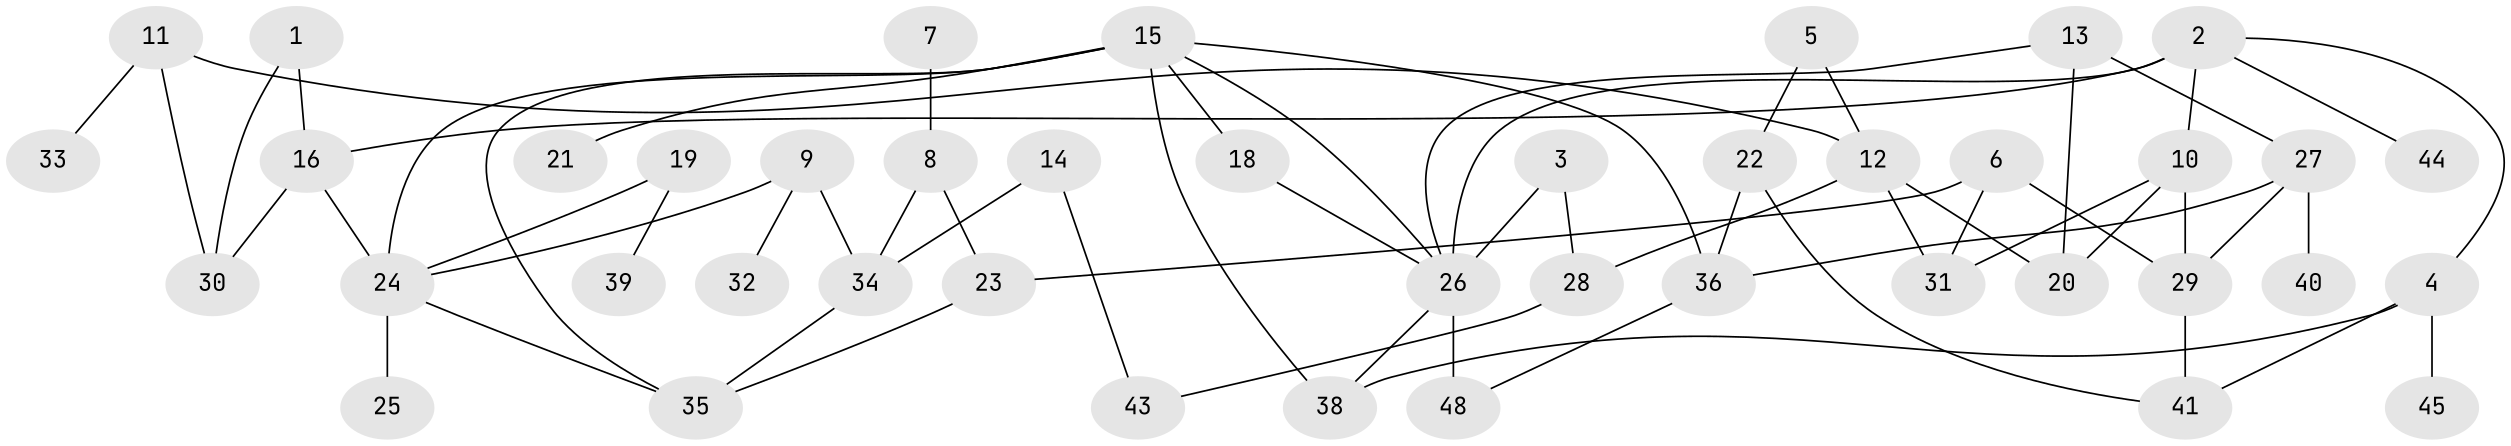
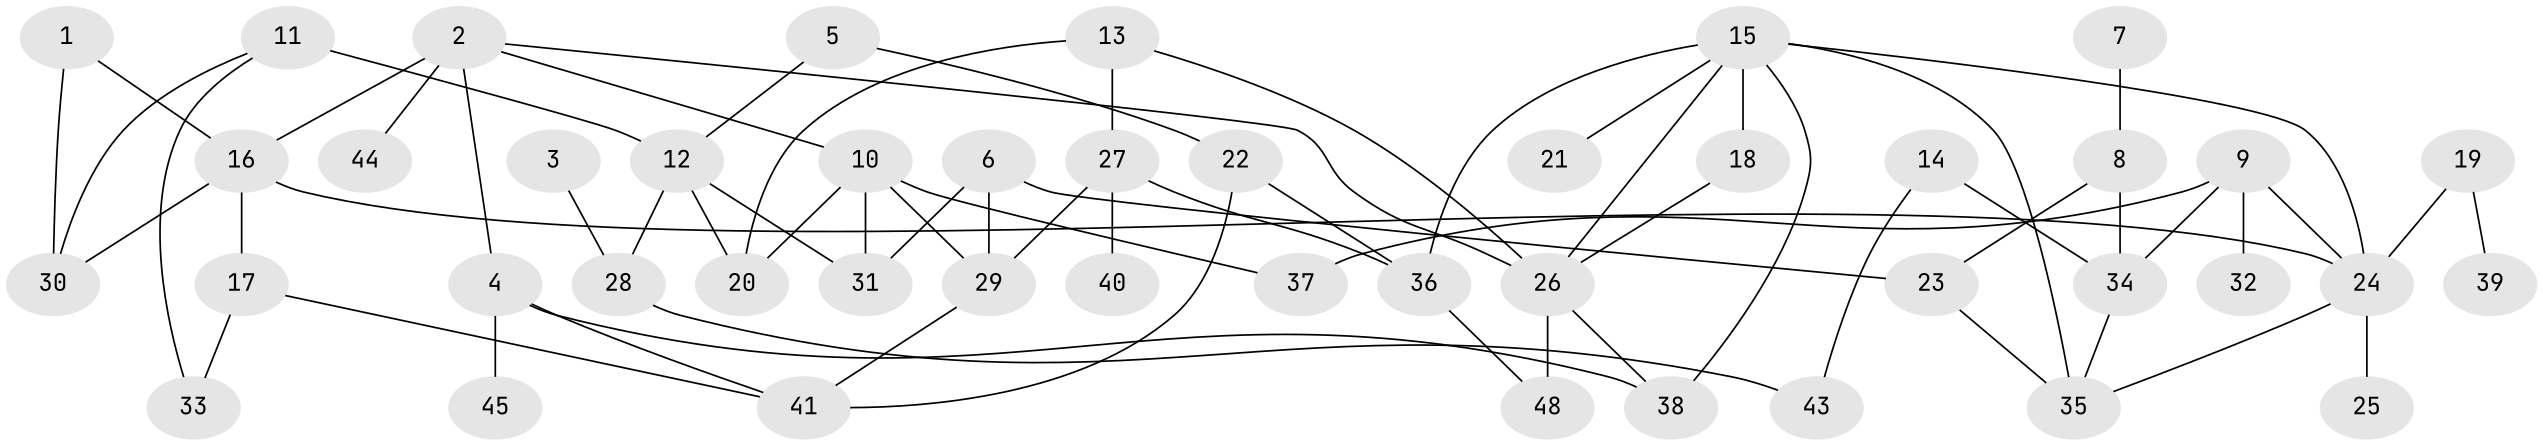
edge "3" -- "26": removed
node "17": added
node "37": added
